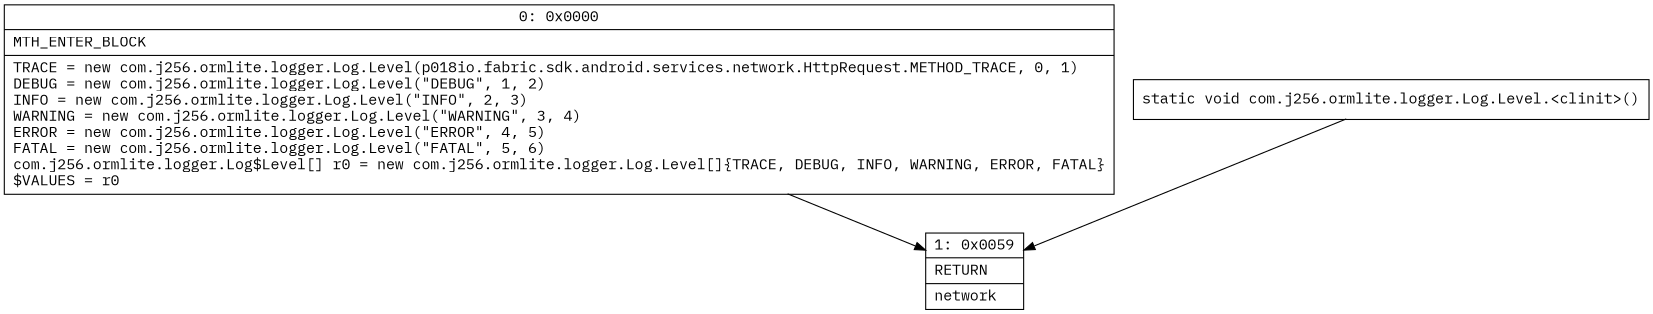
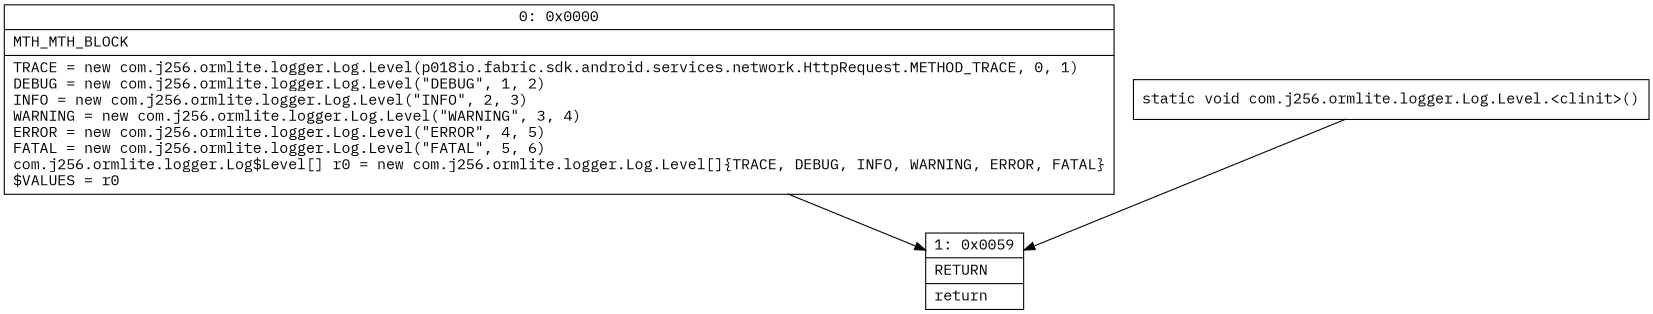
node "0: 0x0000": text "MTH_ENTER_BLOCK" -> "MTH_MTH_BLOCK"
node "1: 0x0059": text "network" -> "return"
